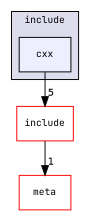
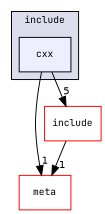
edge "cxx" -> "meta": added
